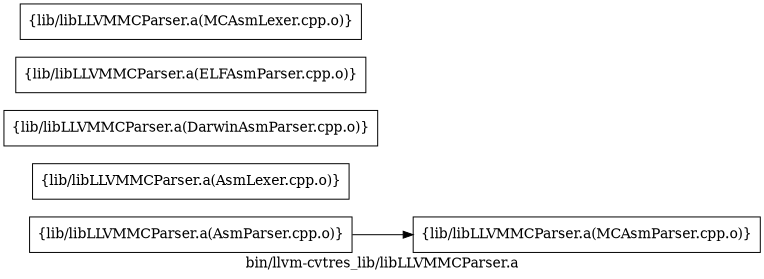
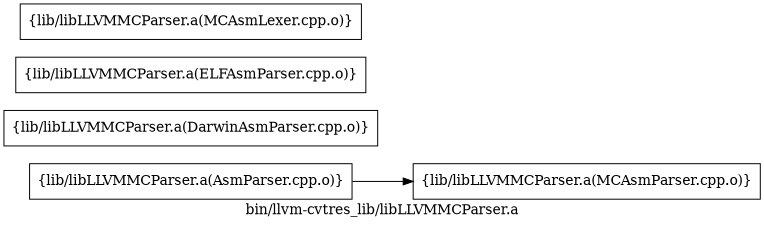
node "{lib/libLLVMMCParser.a(AsmLexer.cpp.o)}": removed
